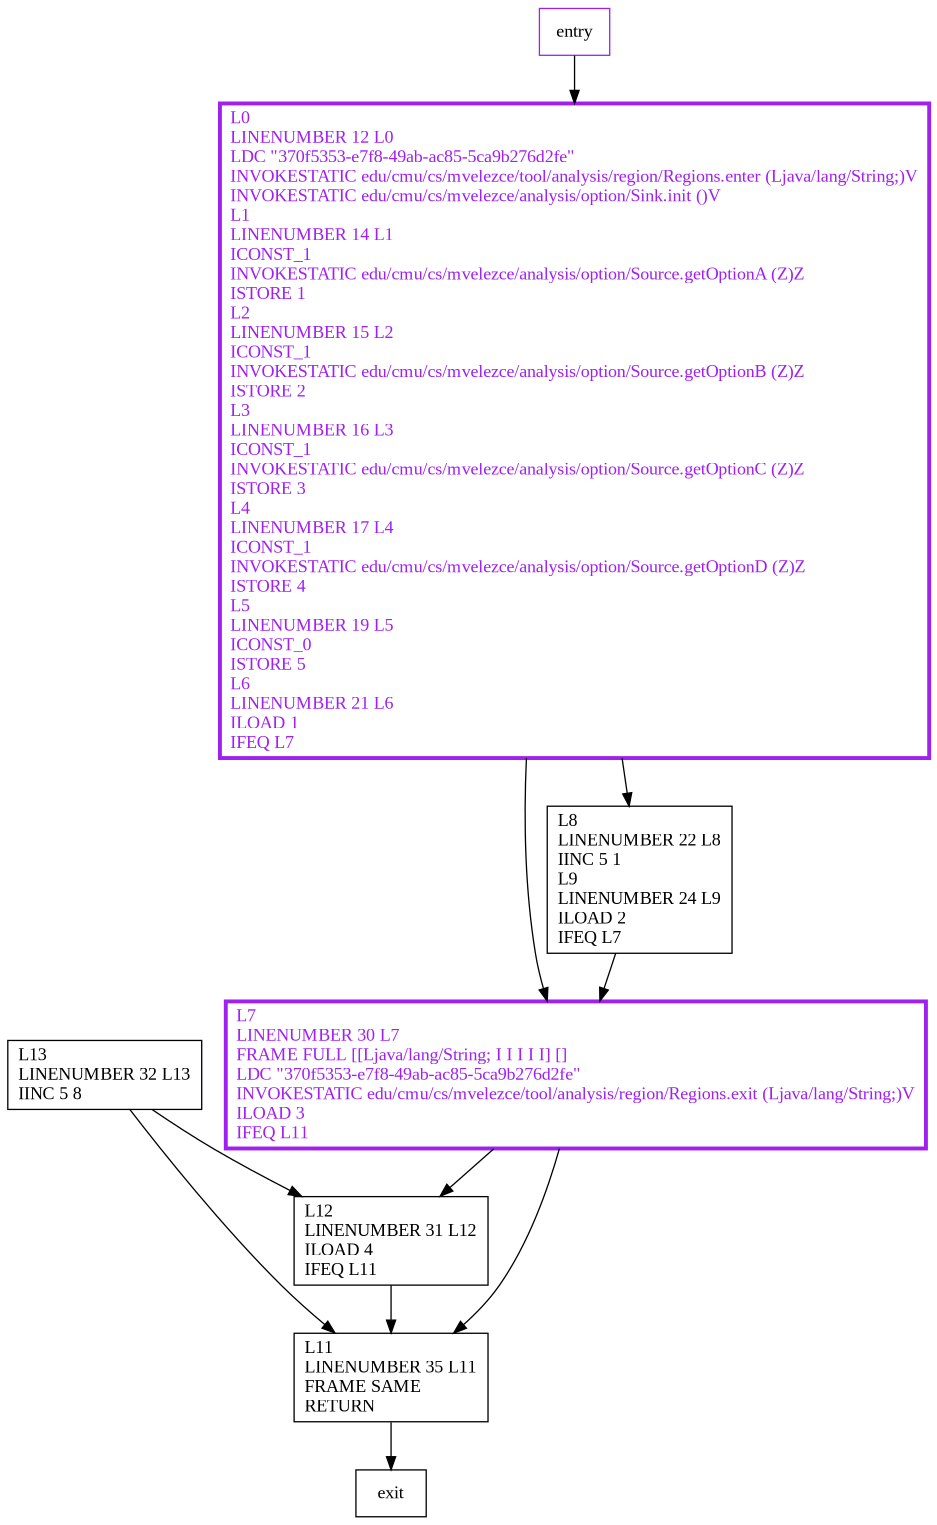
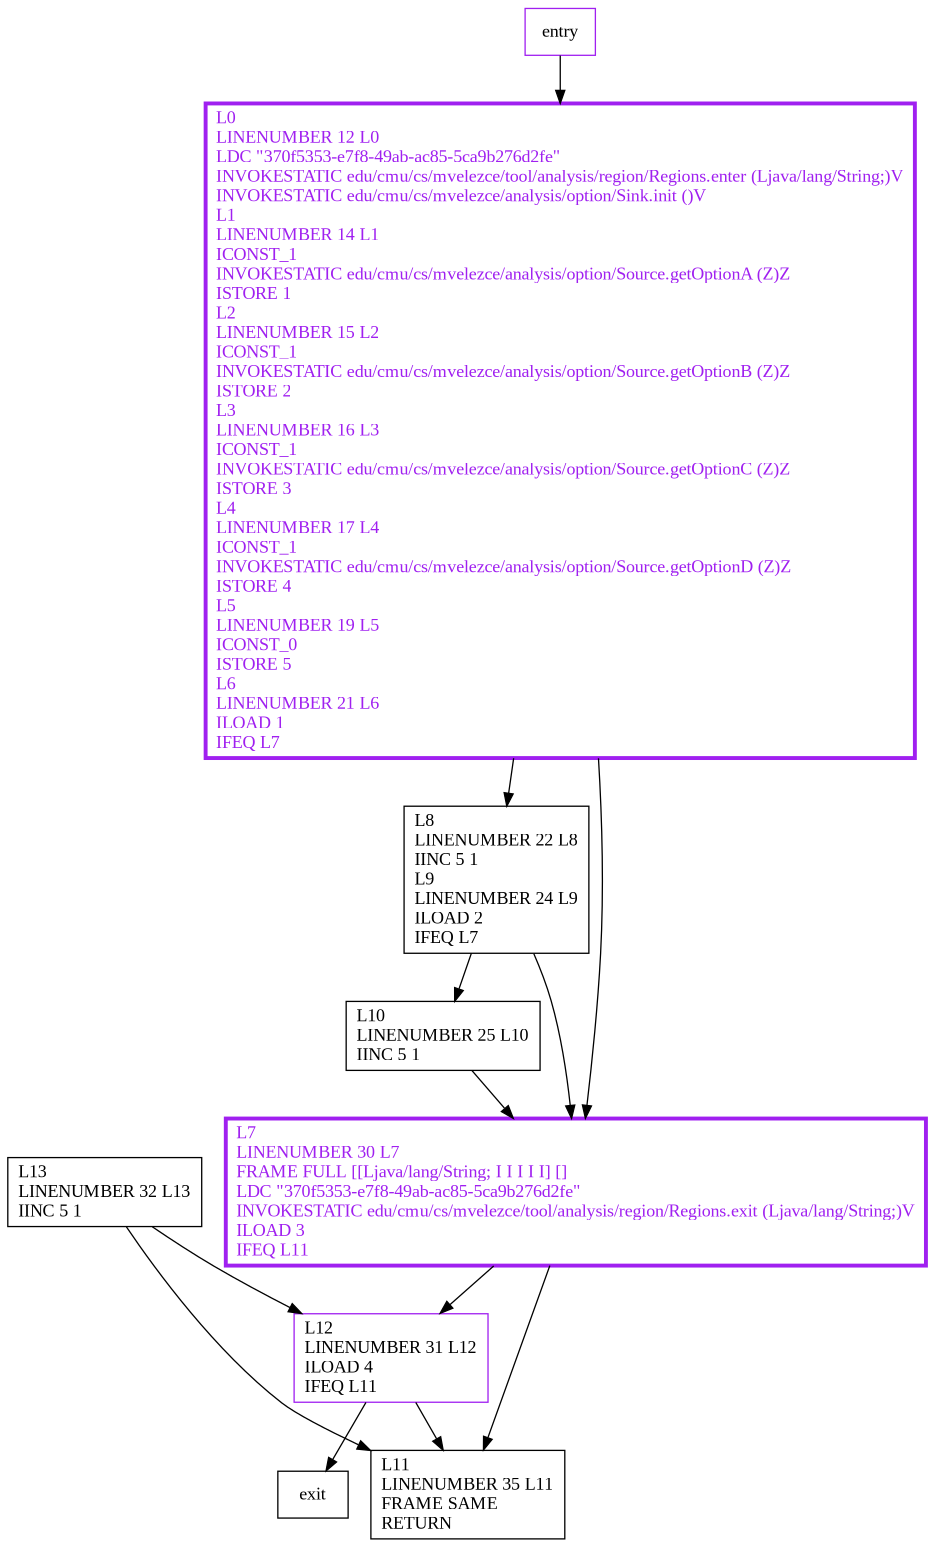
node "L10 LINENUMBER 25 L10 IINC 5 1": added
node "L13 LINENUMBER 32 L13 IINC 5 8": label "L13 LINENUMBER 32 L13 IINC 5 8" -> "L13 LINENUMBER 32 L13 IINC 5 1"
node "L12 LINENUMBER 31 L12 ILOAD 4 IFEQ L11": color black -> purple
edge "L11 LINENUMBER 35 L11 FRAME SAME RETURN" -> "exit": now "L12 LINENUMBER 31 L12 ILOAD 4 IFEQ L11" -> "exit"
